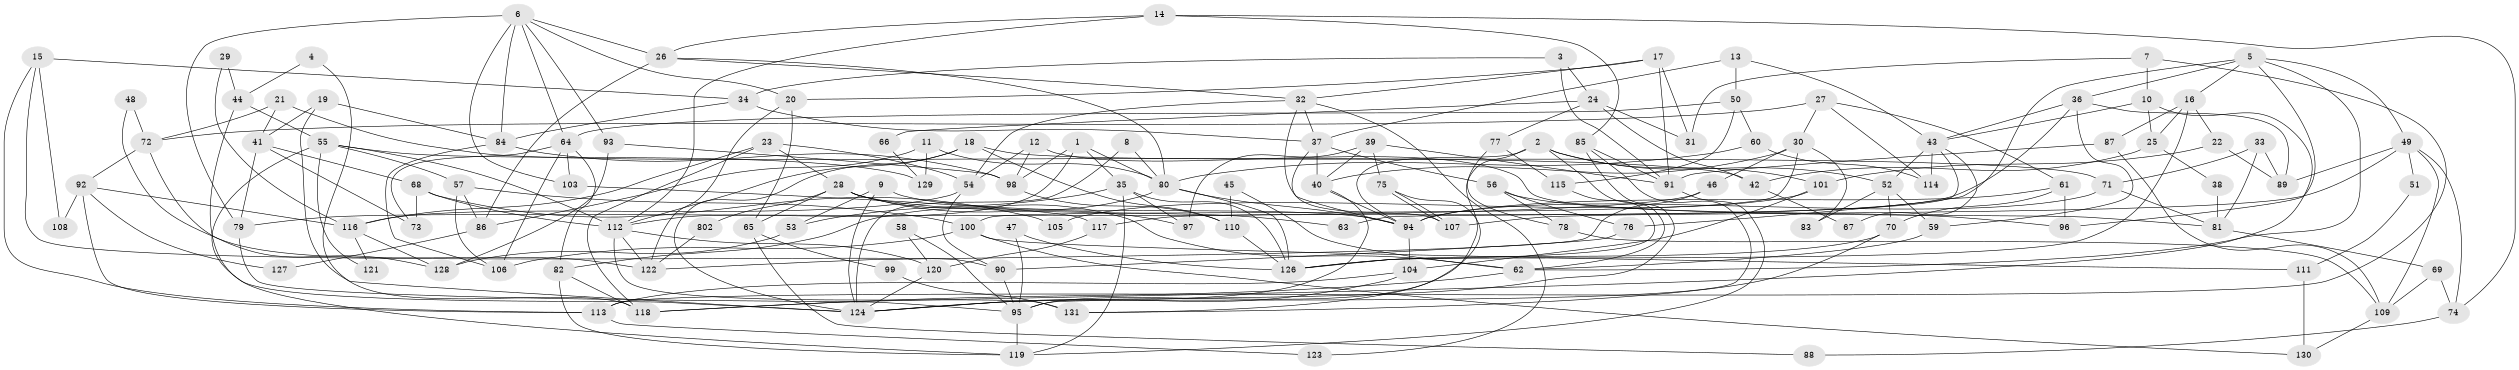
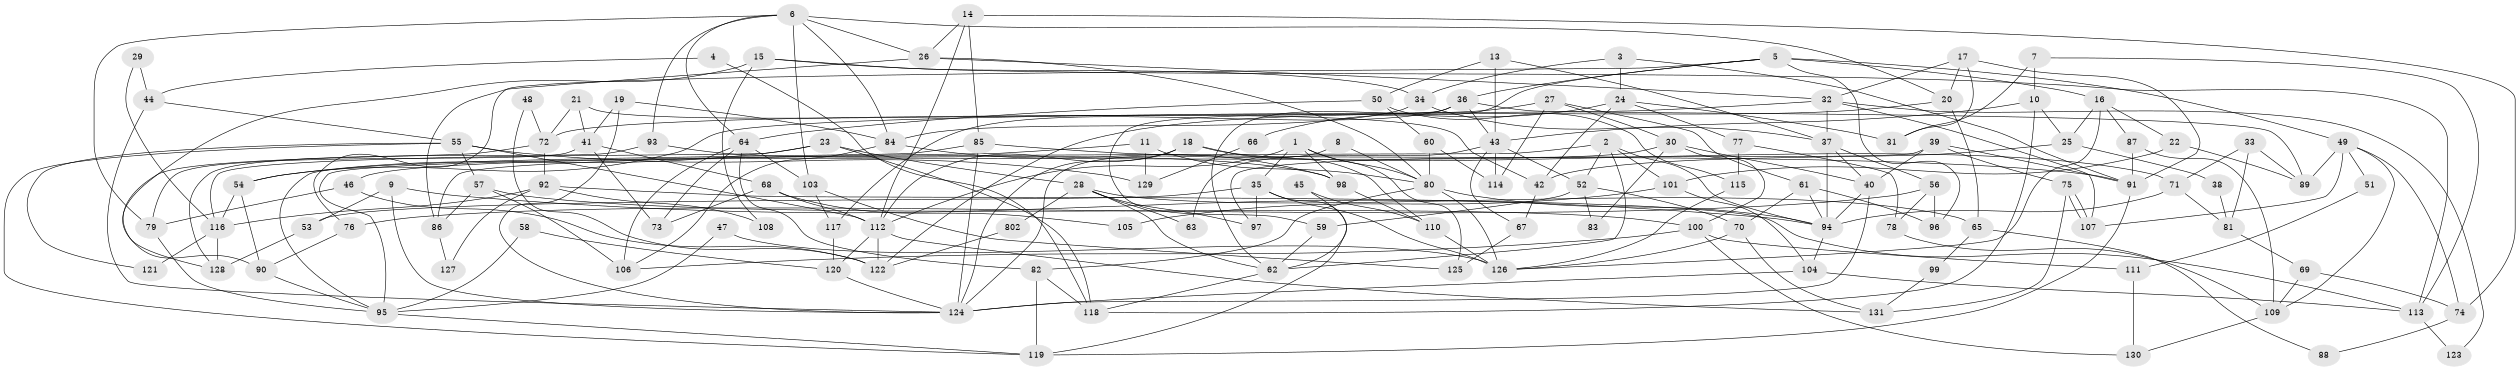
node "12": removed
node "125": added
